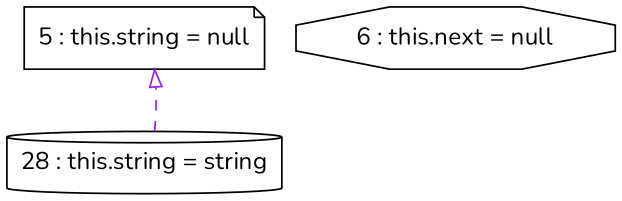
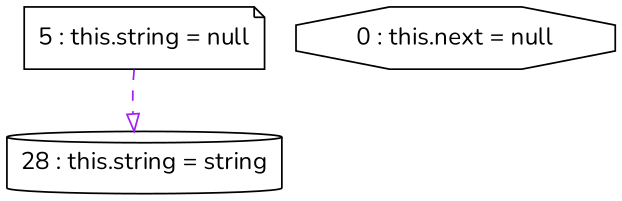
node "6 : this.next = null": label "6 : this.next = null" -> "0 : this.next = null"
edge "28 : this.string = string" -> "5 : this.string = null": reversed
